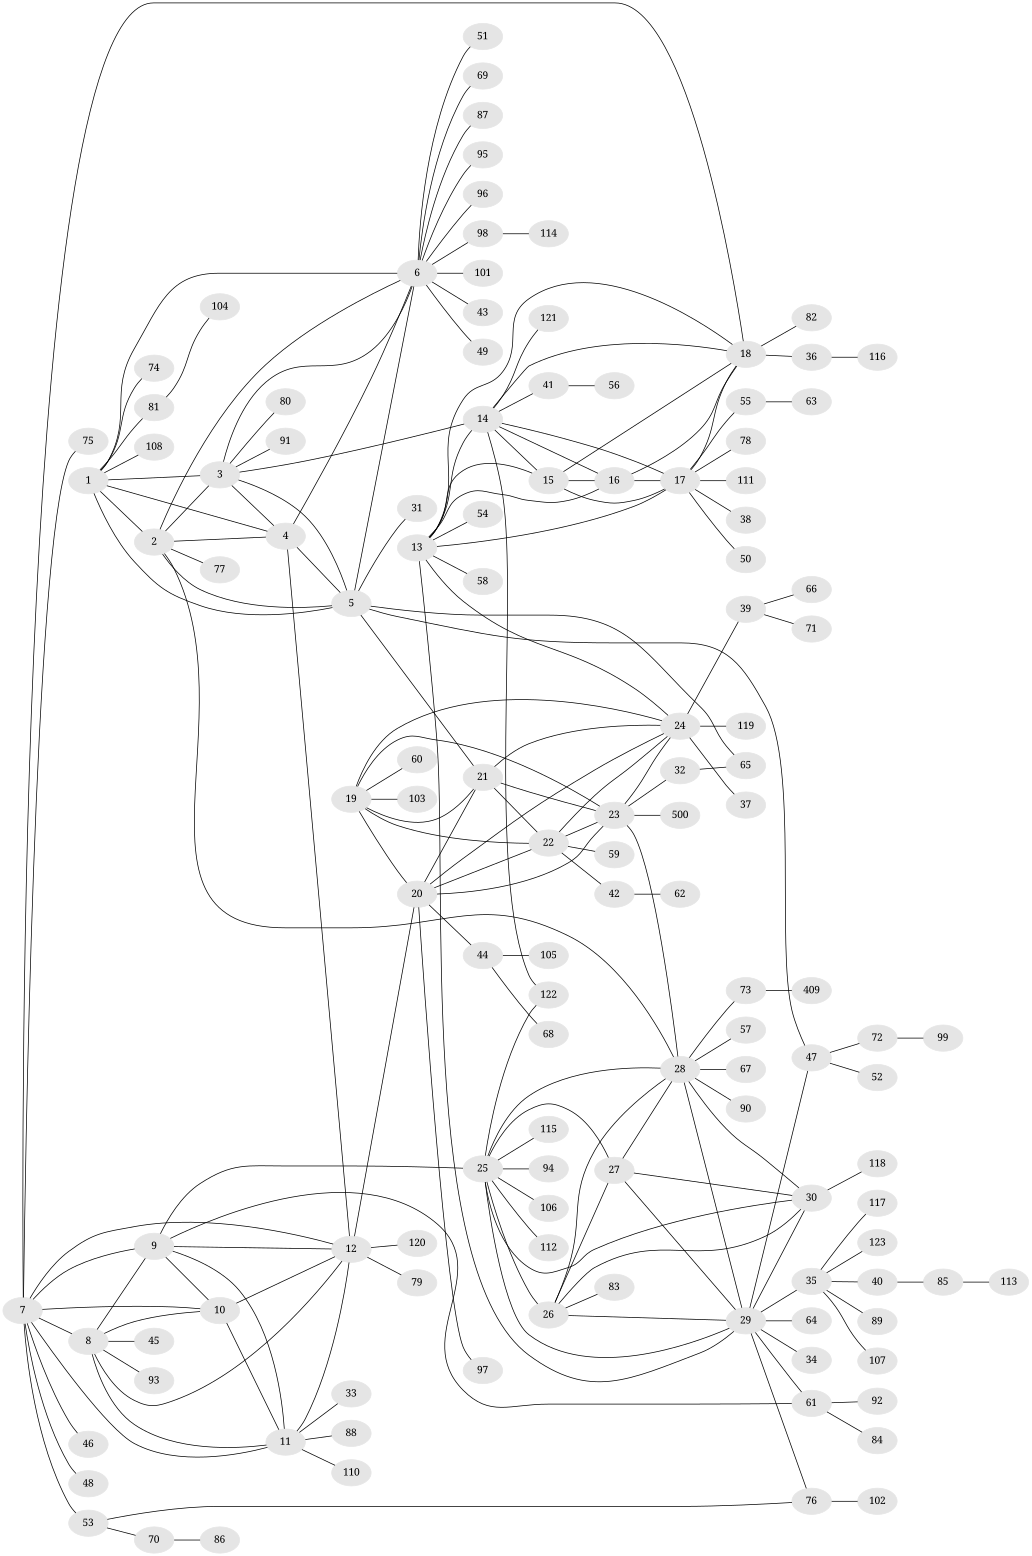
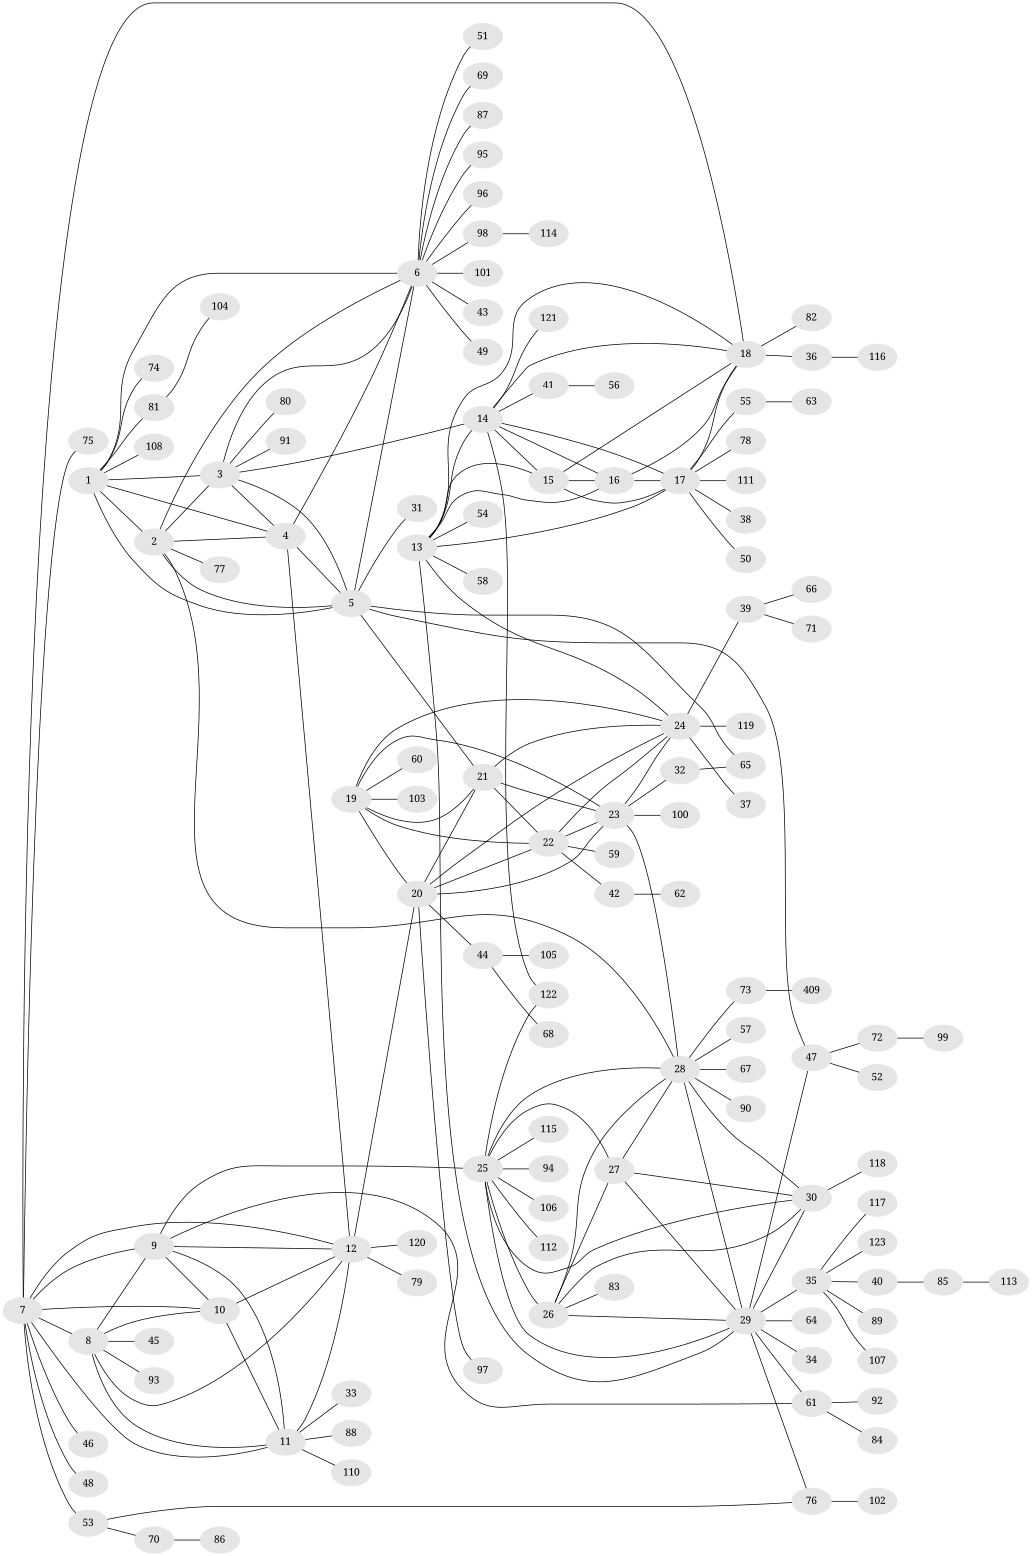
node "500": label "500" -> "100"
